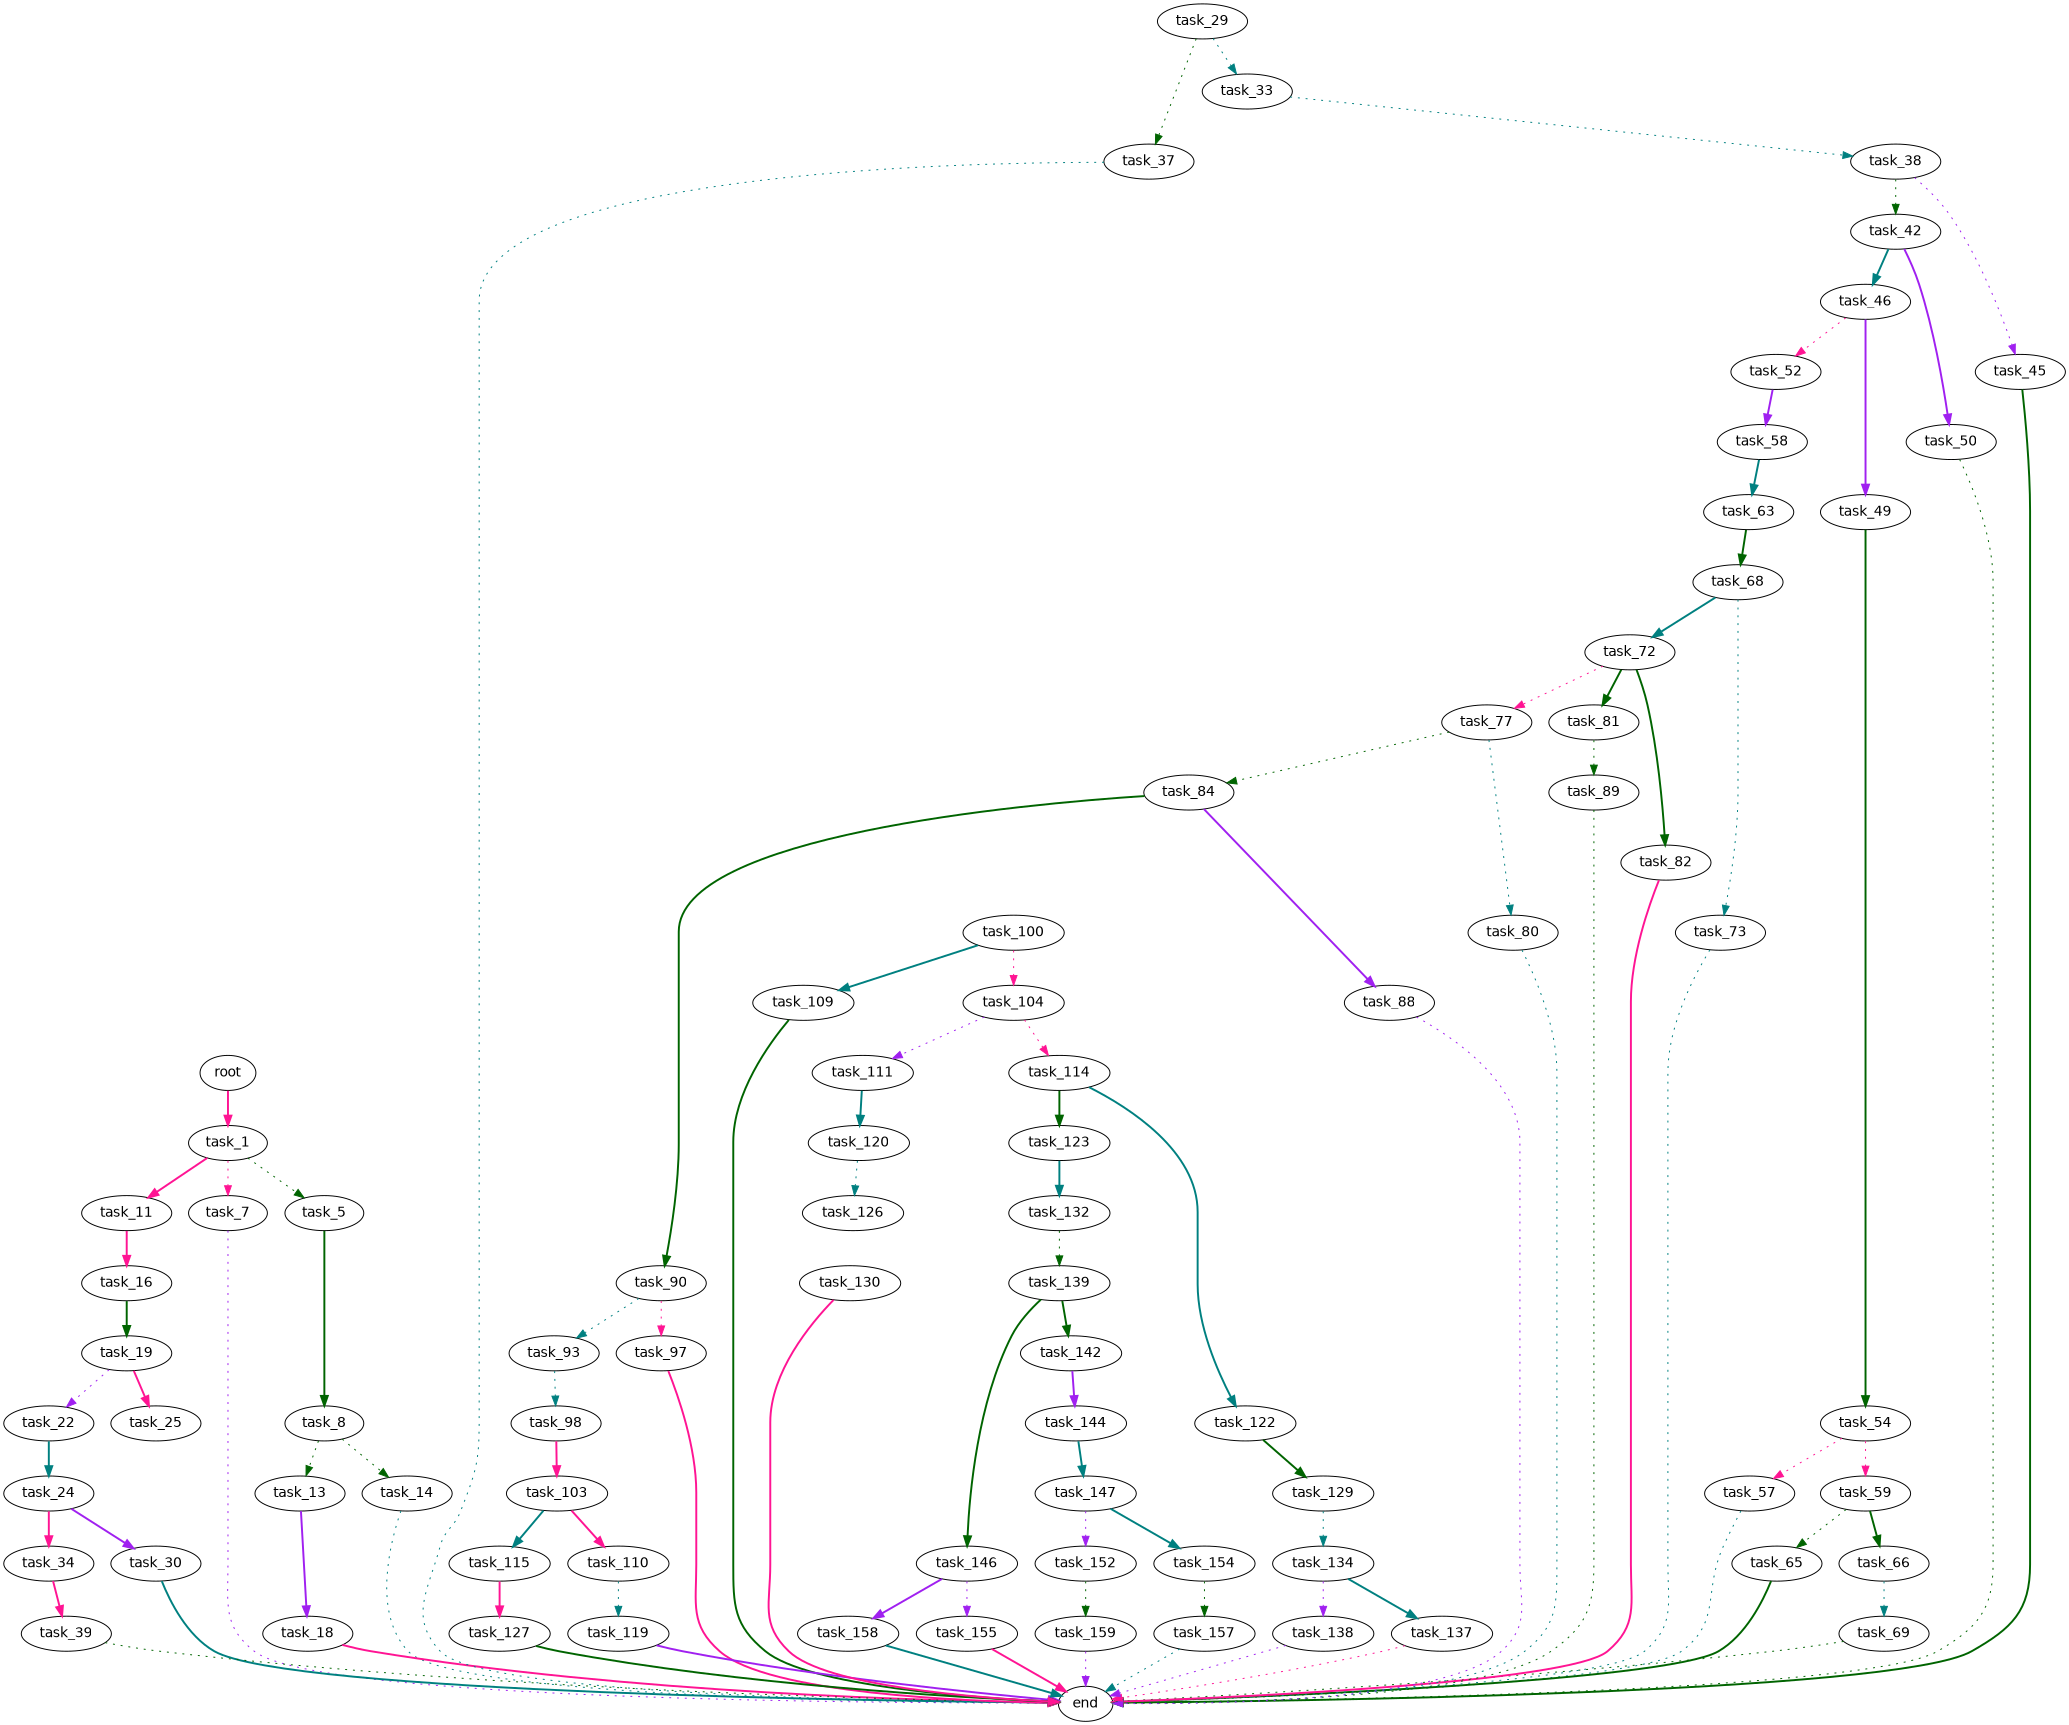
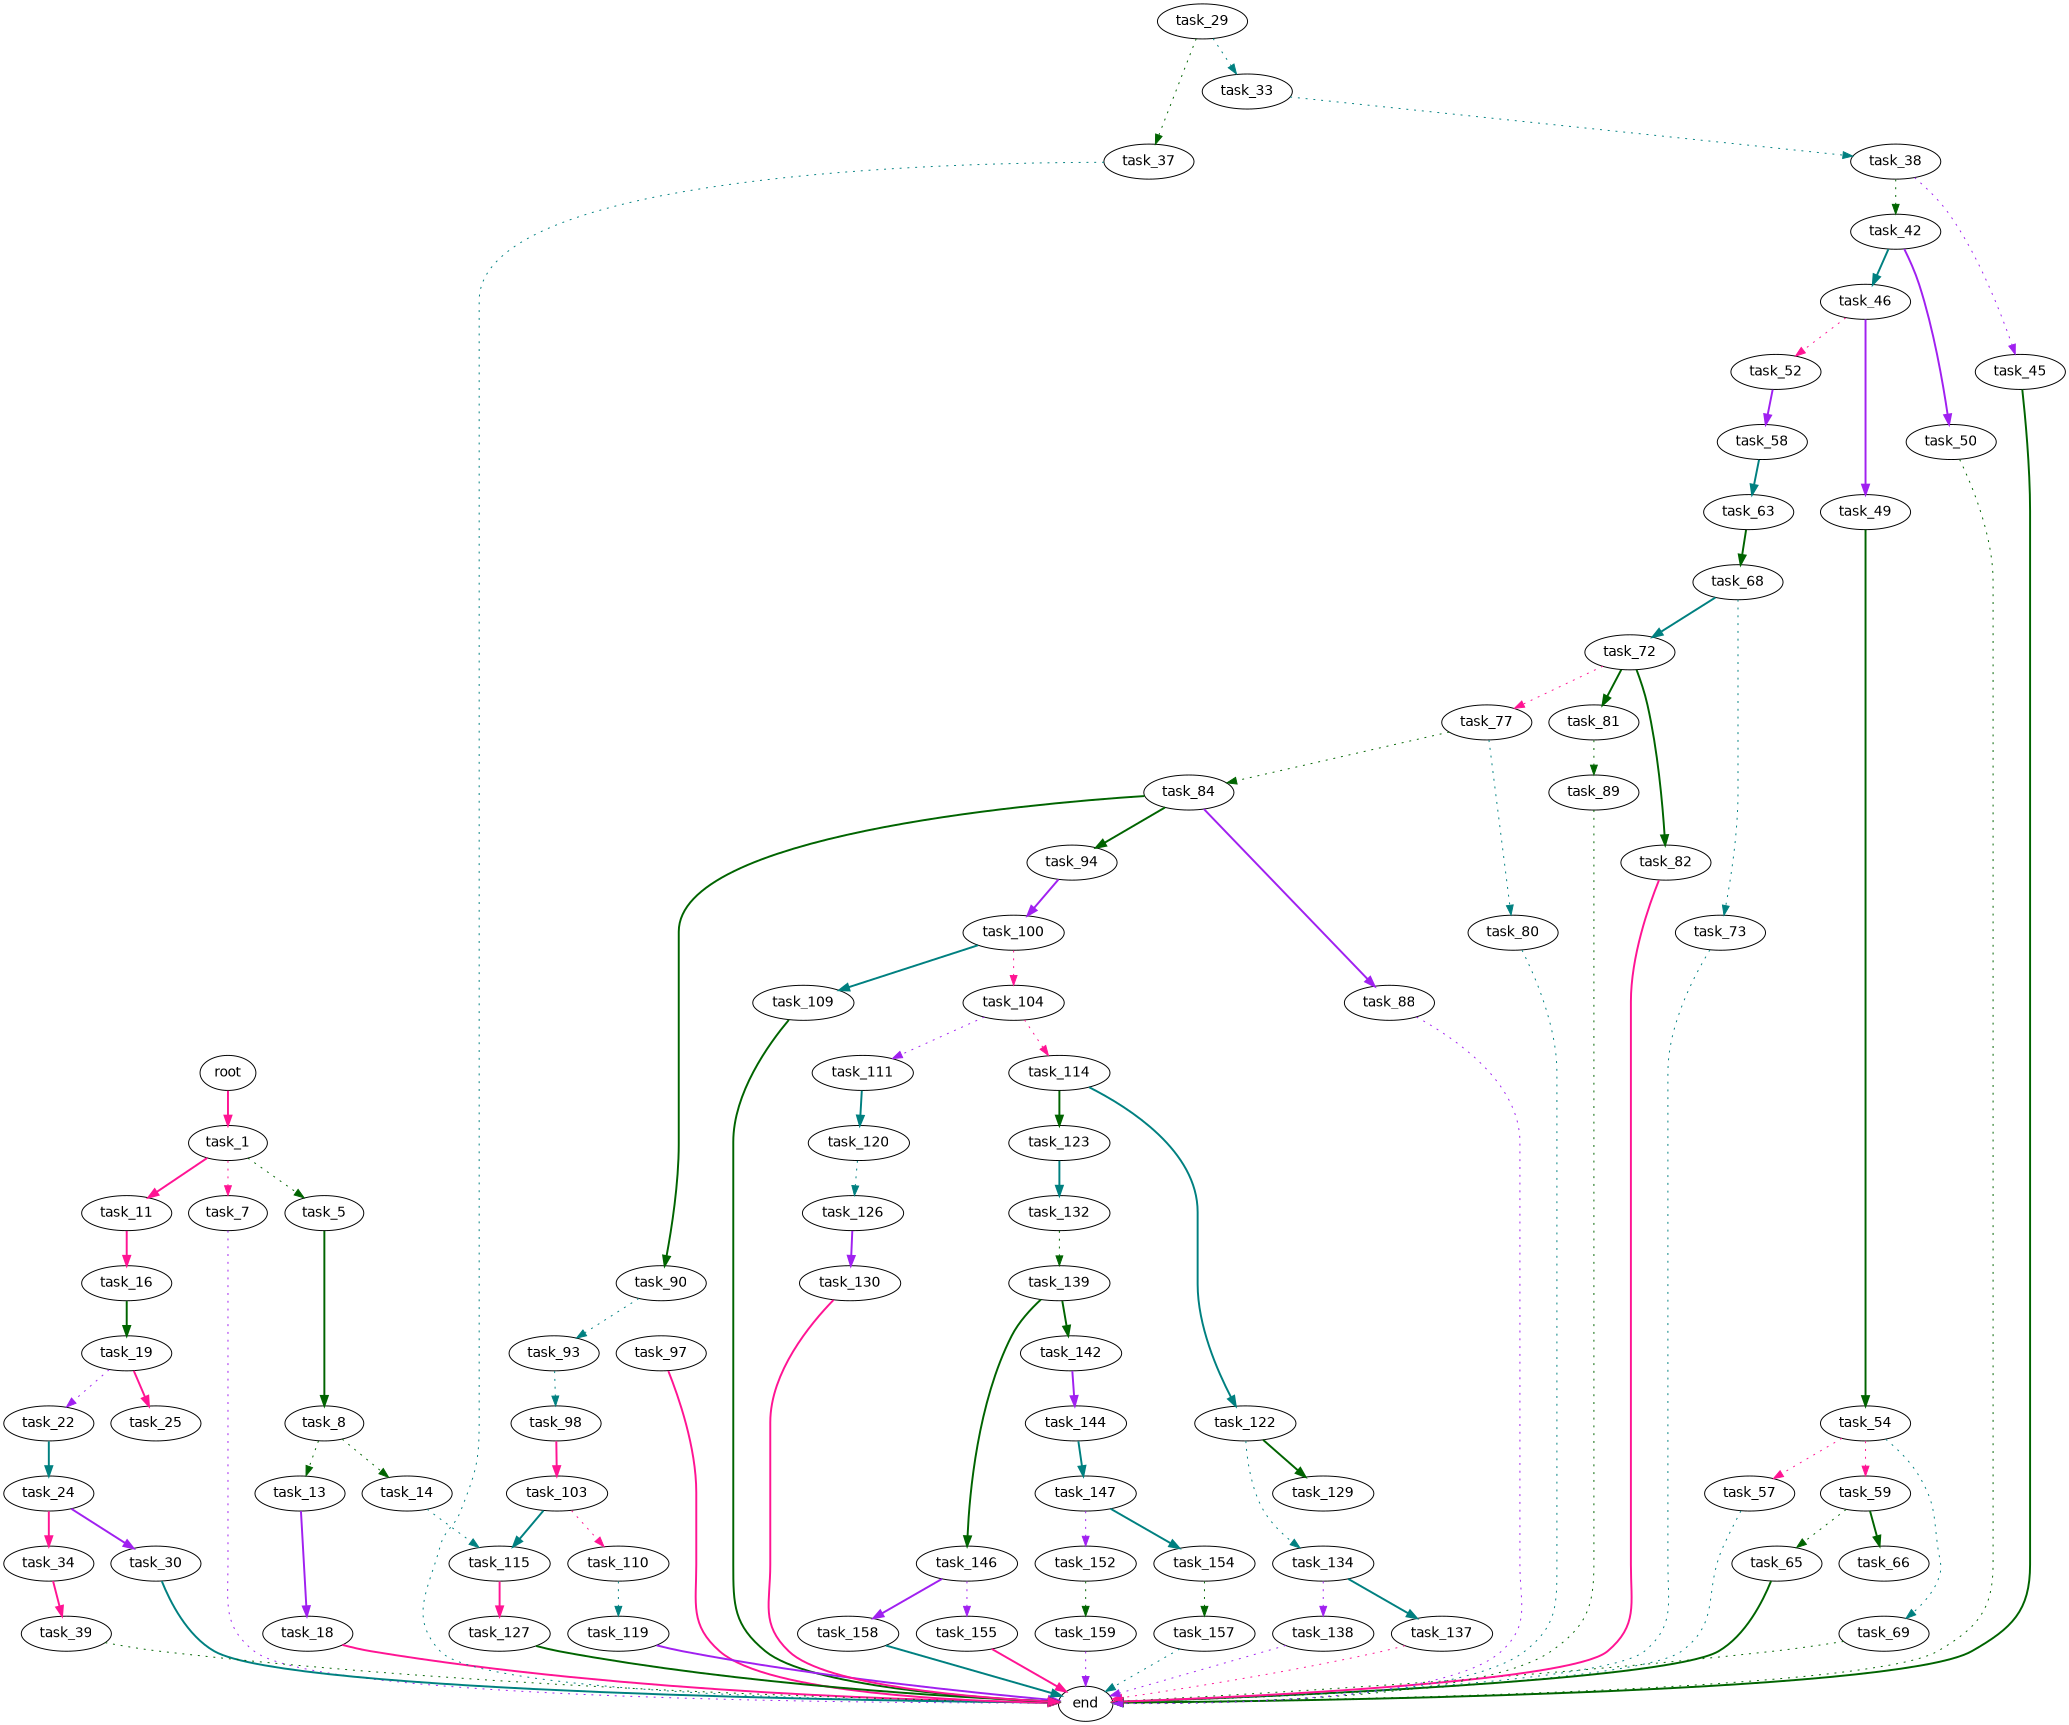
node "task_94": added
edge "task_126" -> "task_130": added
edge "task_90" -> "task_97": removed
edge "task_129" -> "task_134": now "task_122" -> "task_134"
edge "task_103" -> "task_110": style bold -> dotted
edge "task_66" -> "task_69": now "task_54" -> "task_69"
edge "task_14" -> "end": now "task_14" -> "task_115"
